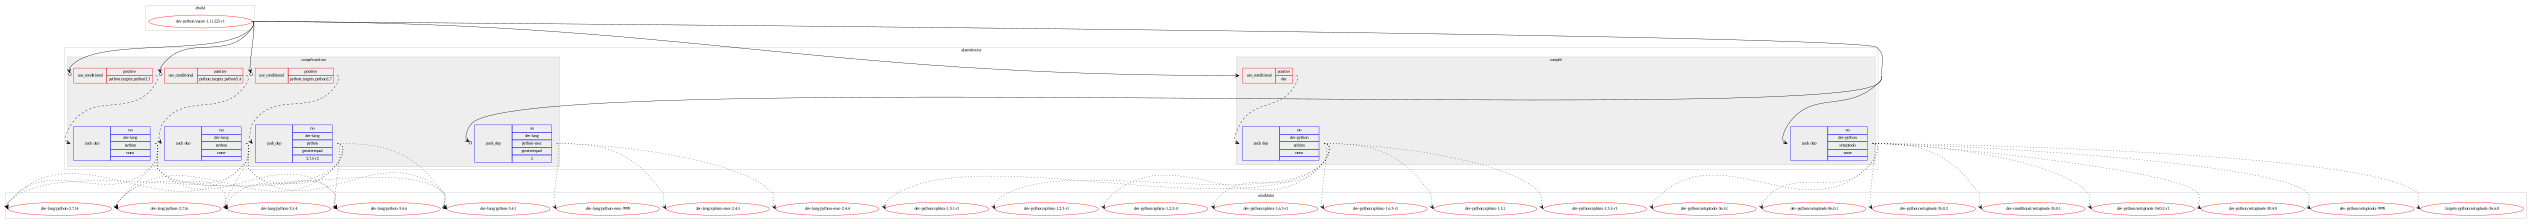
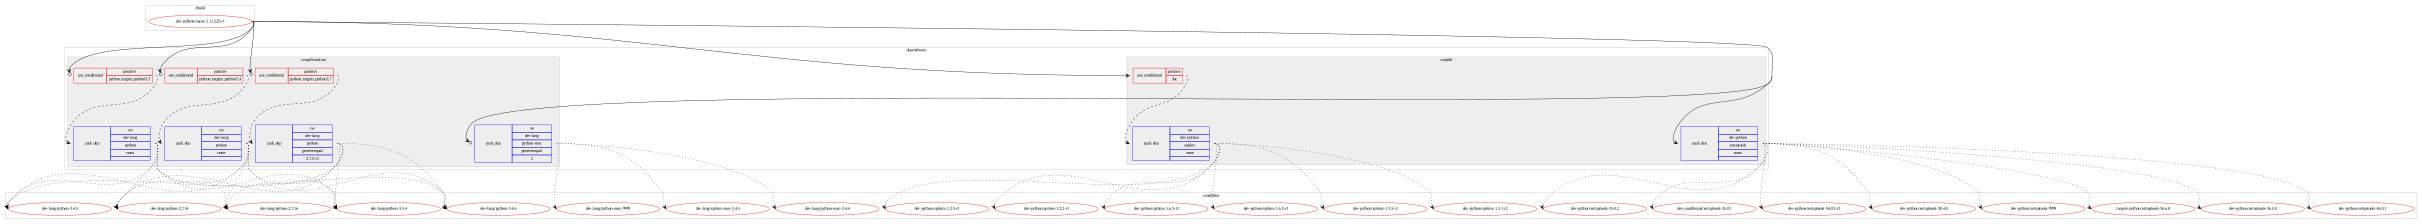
node "dev-python/sphinx-1.5.2": removed
